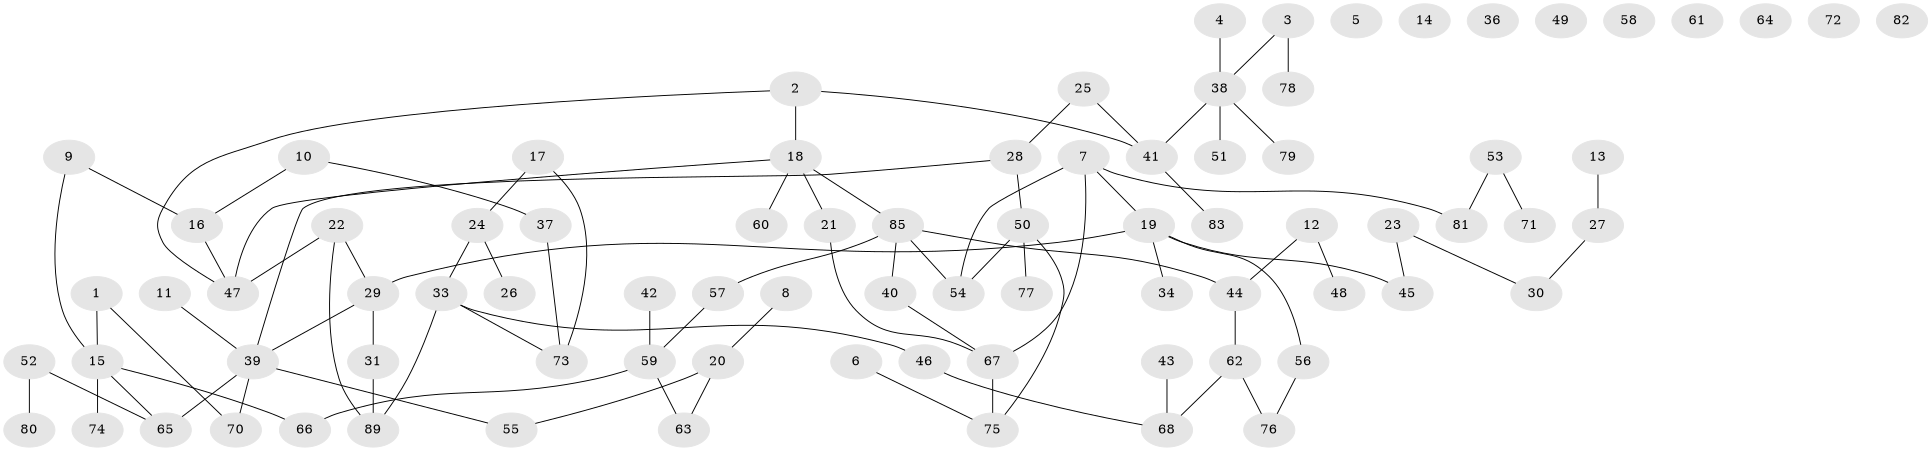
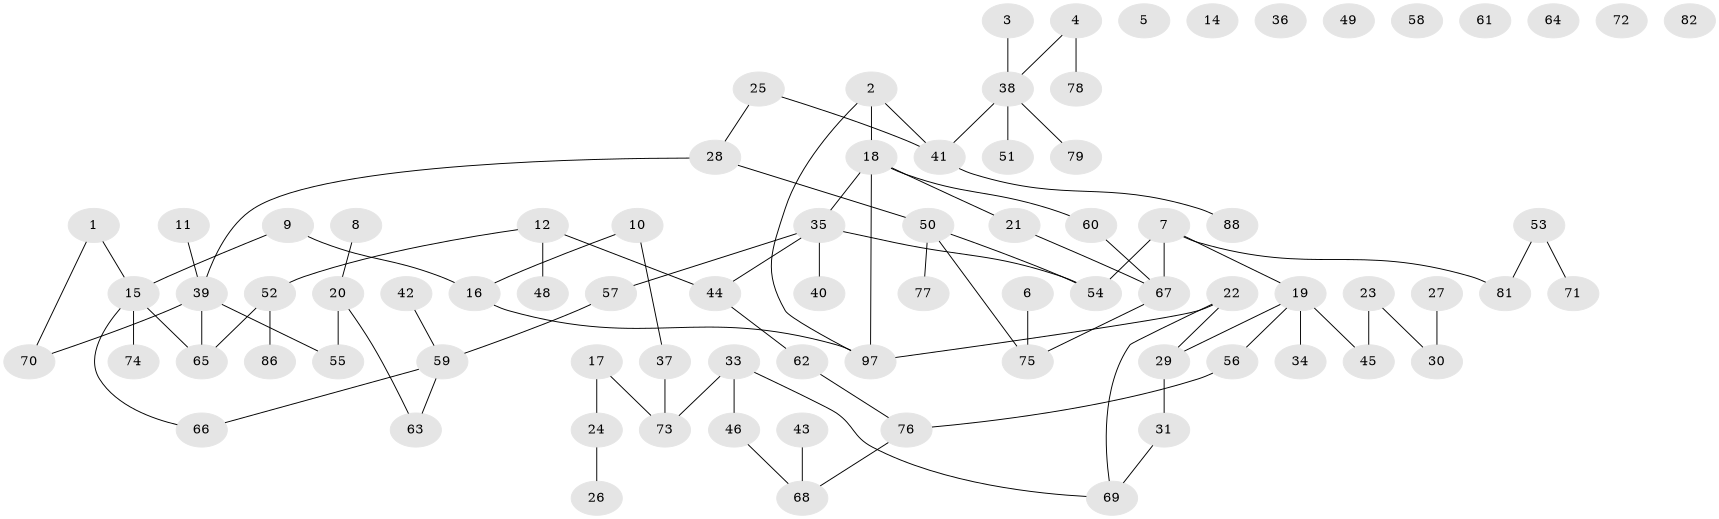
edge "3" -- "78": now "4" -- "78"
node "13": removed
node "85": label "85" -> "35"
node "83": label "83" -> "88"
edge "12" -- "52": added
edge "24" -- "33": removed
node "47": label "47" -> "97"
edge "29" -- "39": removed
edge "40" -- "67": now "60" -- "67"
edge "62" -- "68": now "76" -- "68"
node "80": label "80" -> "86"
node "89": label "89" -> "69"
